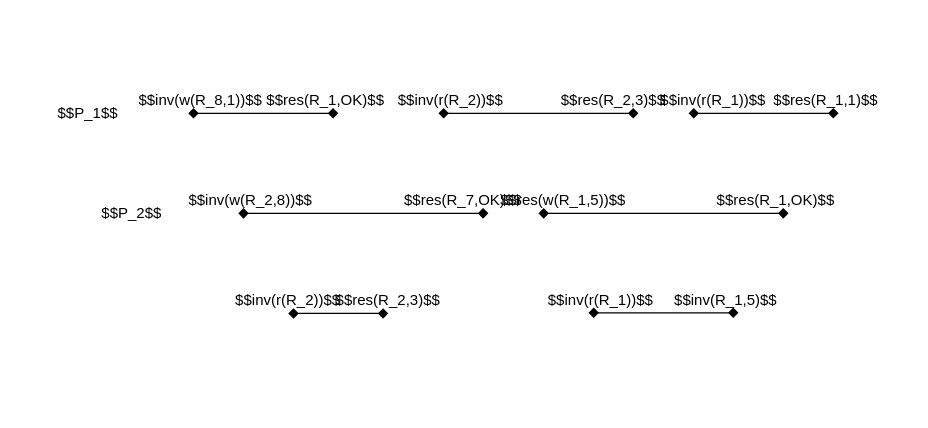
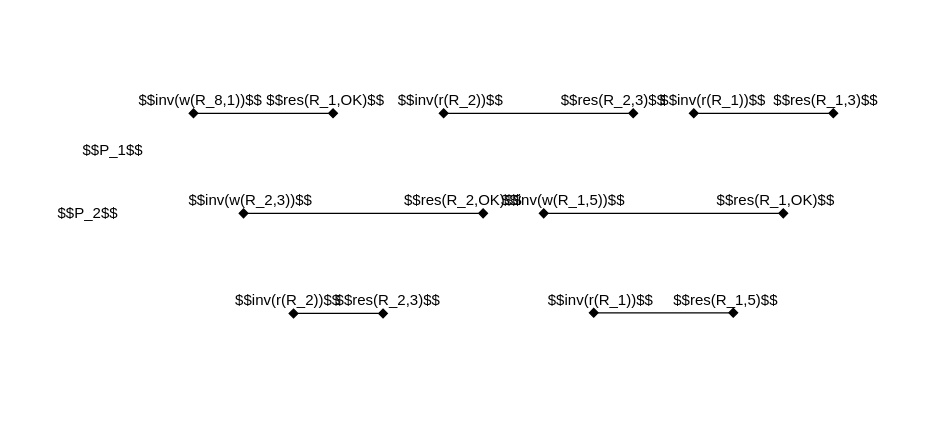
node "$$res(R_1,1)$$": label "$$res(R_1,1)$$" -> "$$res(R_1,3)$$"
node "$$P_1$$": moved (88, 113) -> (113, 151)
node "$$inv(w(R_2,8))$$": label "$$inv(w(R_2,8))$$" -> "$$inv(w(R_2,3))$$"
node "$$res(R_7,OK)$$": label "$$res(R_7,OK)$$" -> "$$res(R_2,OK)$$"
node "$$res(w(R_1,5))$$": label "$$res(w(R_1,5))$$" -> "$$inv(w(R_1,5))$$"
node "$$P_2$$": moved (132, 213) -> (88, 213)
node "$$inv(R_1,5)$$": label "$$inv(R_1,5)$$" -> "$$res(R_1,5)$$"
